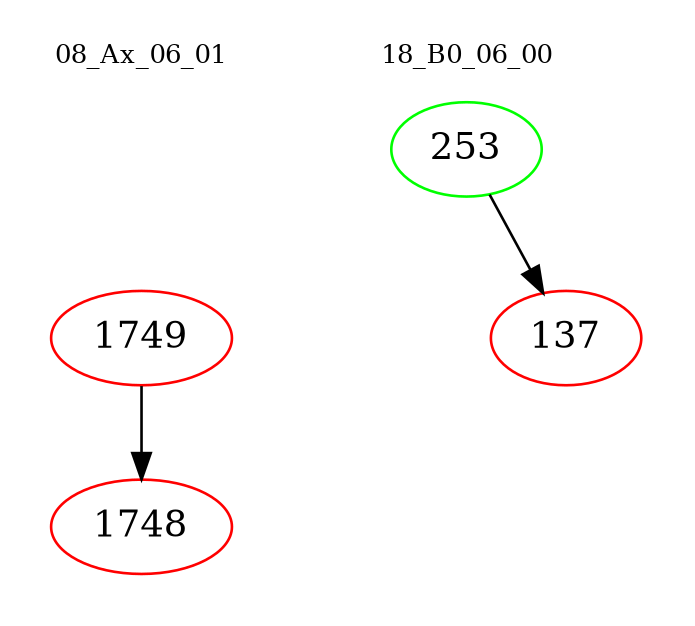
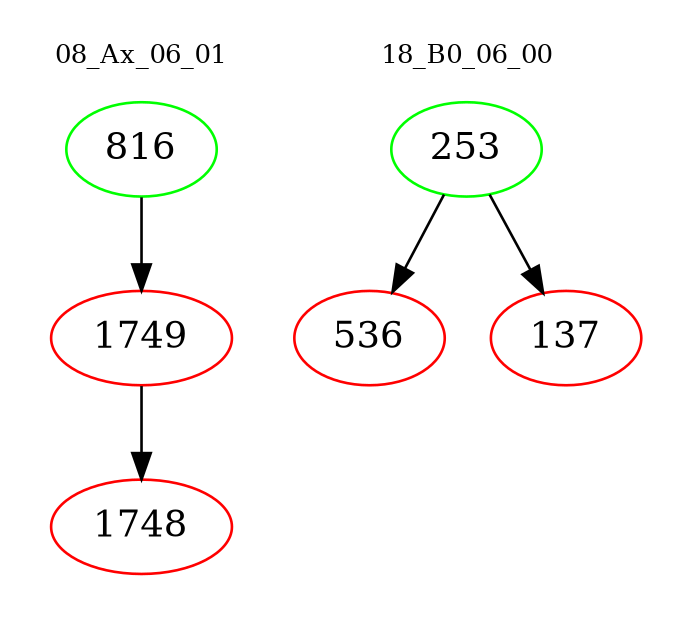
node "816": added
node "536": added
